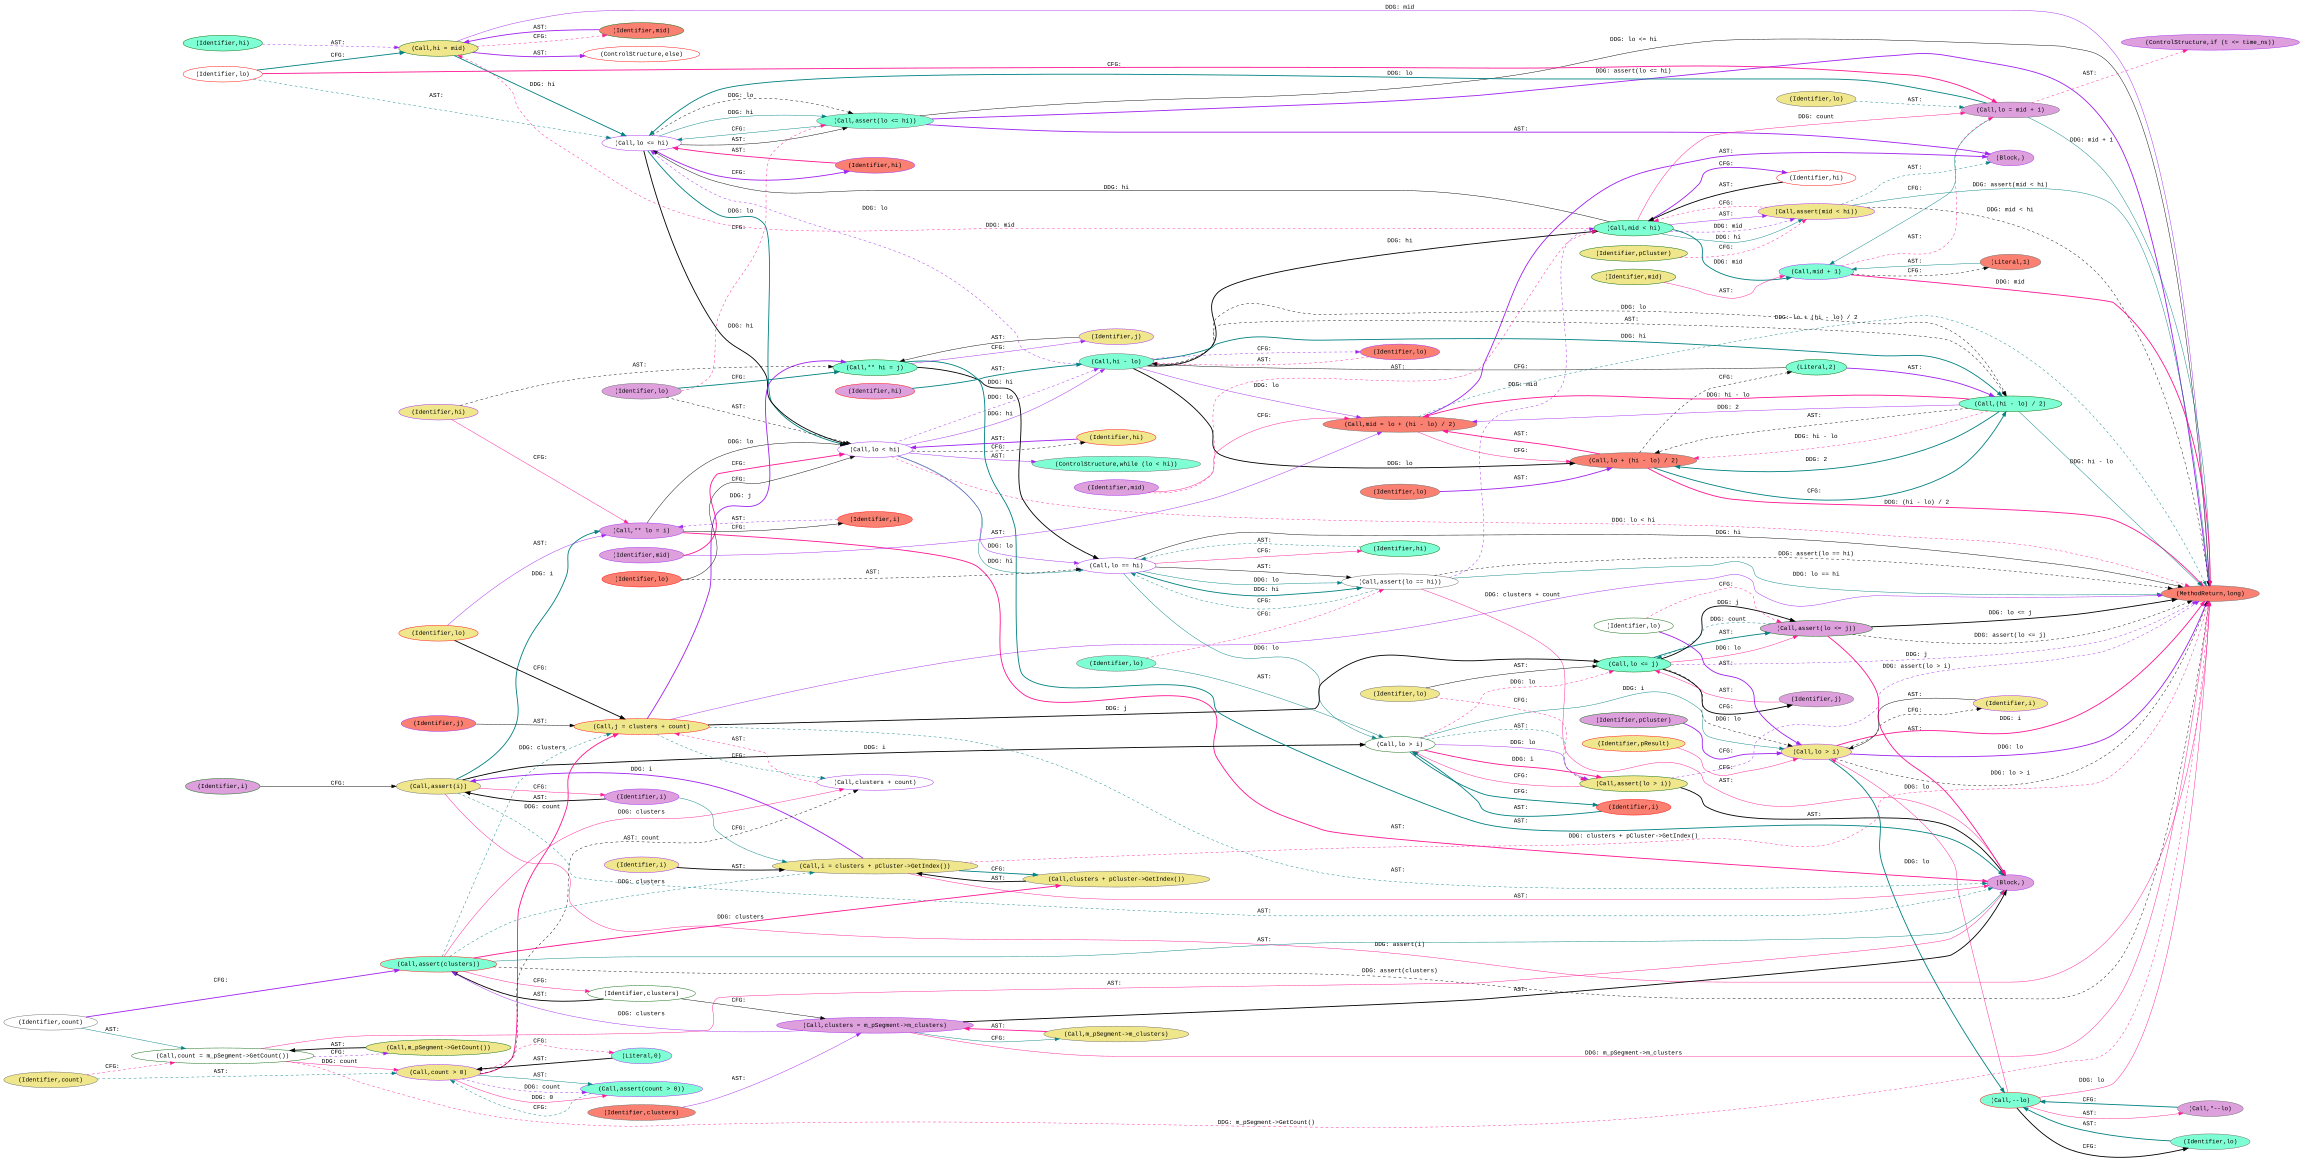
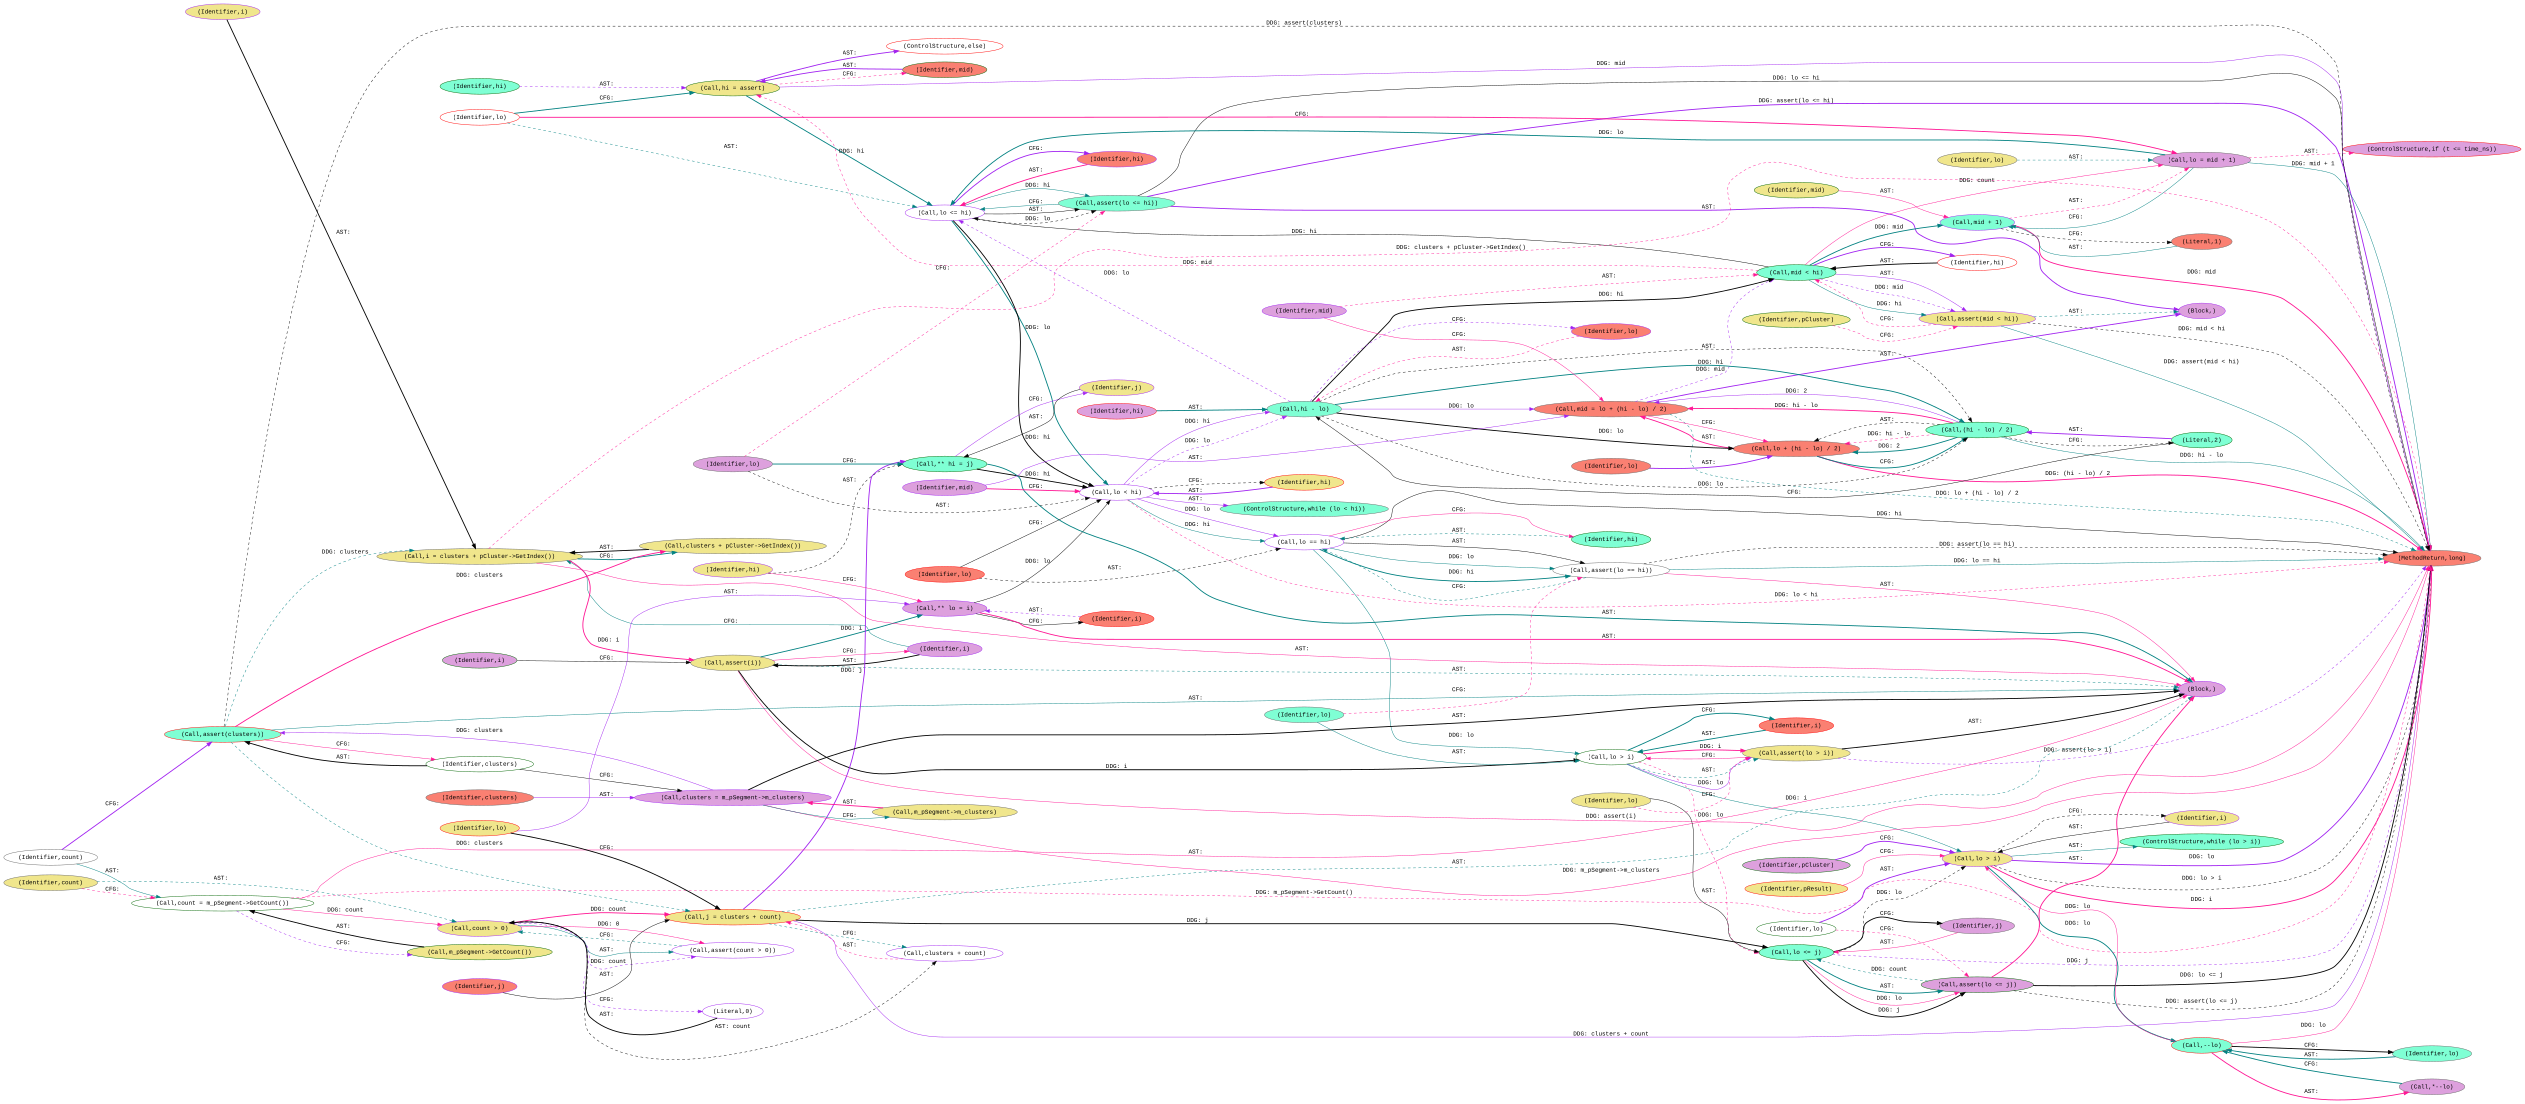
node "(ControlStructure,if (t <= time_ns))": color purple -> red
node "(Call,hi = mid)": label "(Call,hi = mid)" -> "(Call,hi = assert)"
edge "(Call,lo + (hi - lo) / 2)" -> "(Literal,2)": now "(Call,(hi - lo) / 2)" -> "(Literal,2)"
edge "(Call,assert(lo == hi))" -> "(Call,mid < hi)": now "(Call,mid = lo + (hi - lo) / 2)" -> "(Call,mid < hi)"
edge "(Call,** hi = j)" -> "(Call,lo == hi)": now "(Call,** hi = j)" -> "(Call,lo < hi)"
edge "(Call,i = clusters + pCluster->GetIndex())" -> "(Call,assert(i))": color purple -> deeppink
node "(Call,assert(lo > i))": color darkgreen -> gray40
edge "(Call,assert(clusters))" -> "(Call,clusters + count)": removed, label "DDG: clusters"
node "(ControlStructure,while (lo > i))": added
edge "(Call,count > 0)" -> "(Literal,0)": color deeppink -> purple
node "(Literal,0)": fillcolor aquamarine -> white
node "(Call,assert(count > 0))": fillcolor aquamarine -> white
edge "(Call,--lo)" -> "(Call,*--lo)": style solid -> bold
